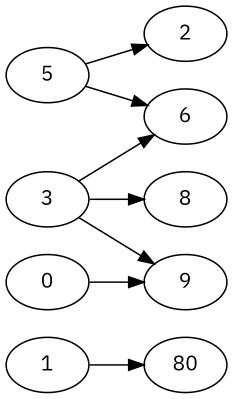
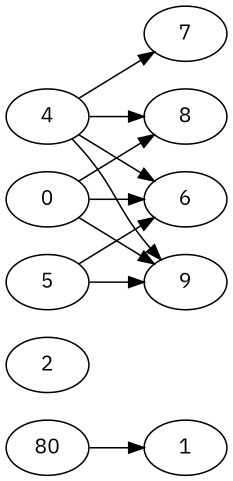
node "7": added
edge "5" -> "2": now "5" -> "9"
edge "0" -> "8": added
node "3": label "3" -> "4"
edge "0" -> "6": added
edge "1" -> "80": reversed
